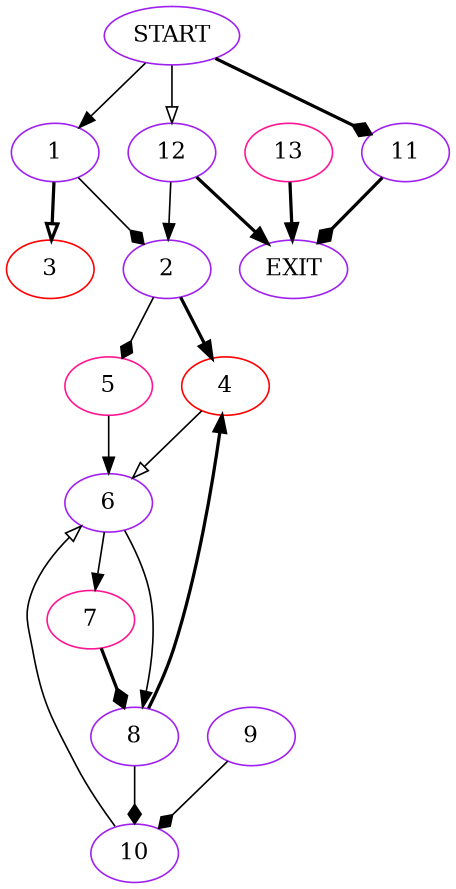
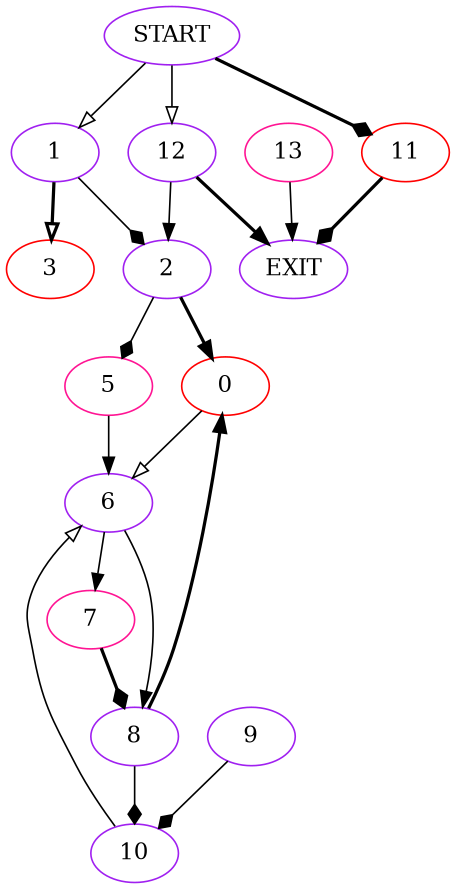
edge "START" -> "1": arrowhead normal -> onormal
node "11": color purple -> red
edge "13" -> "EXIT": style bold -> solid
node "4": label "4" -> "0"
